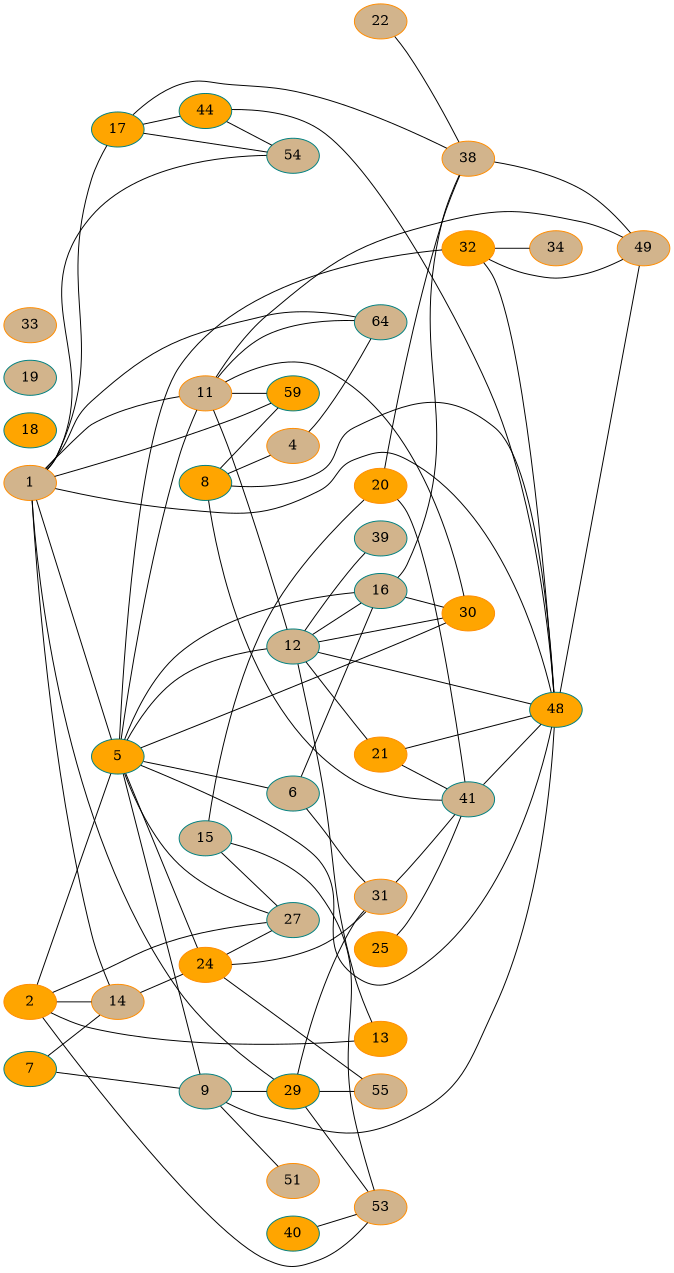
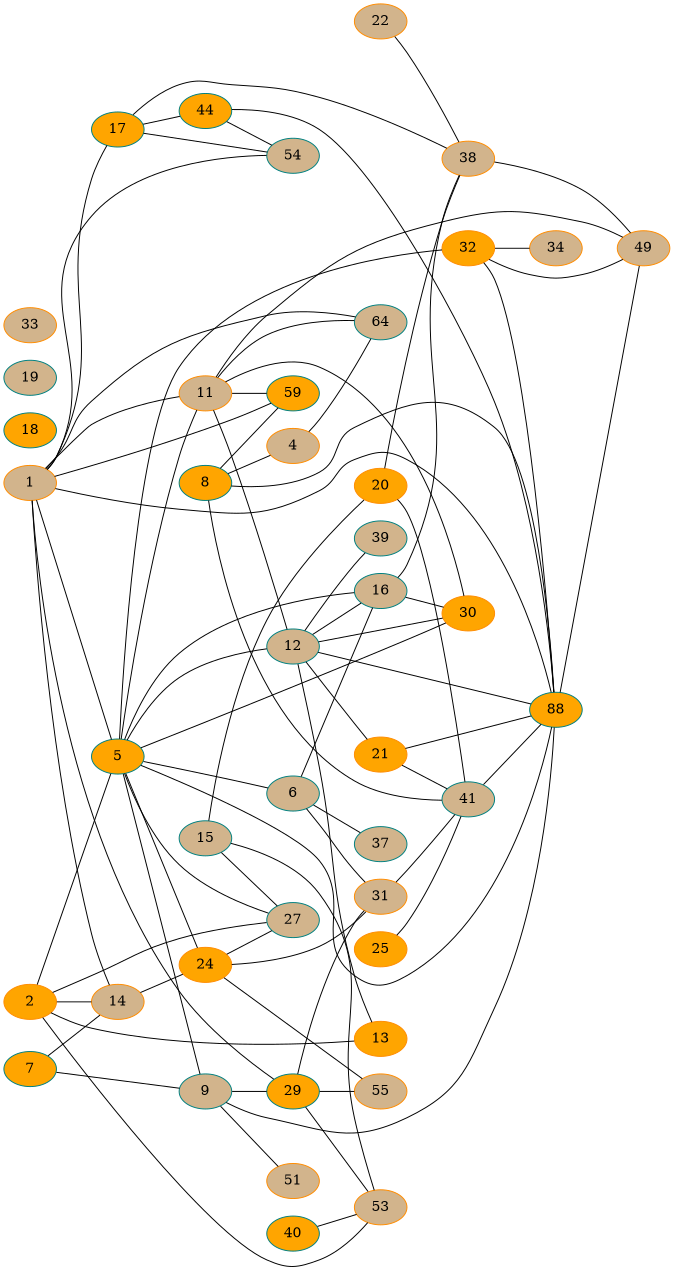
node "48": label "48" -> "88"
node "37": added
